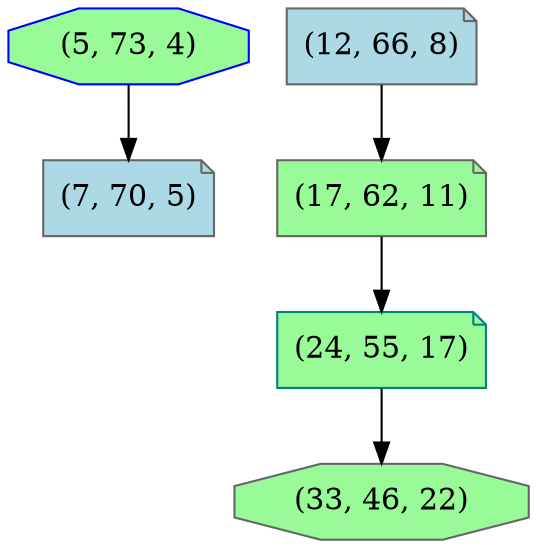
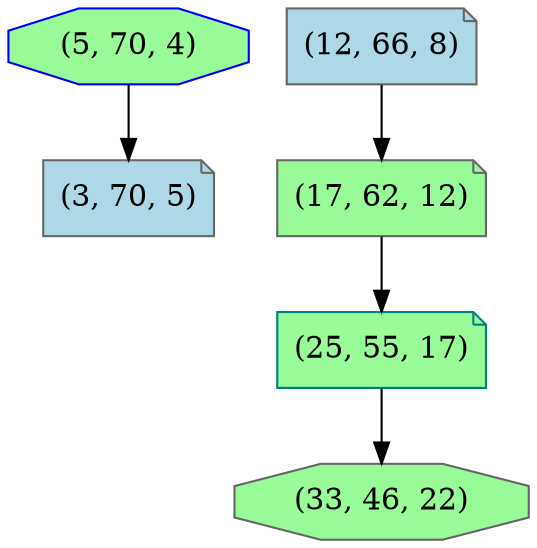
node "(5, 73, 4)": label "(5, 73, 4)" -> "(5, 70, 4)"
node "(7, 70, 5)": label "(7, 70, 5)" -> "(3, 70, 5)"
node "(17, 62, 11)": label "(17, 62, 11)" -> "(17, 62, 12)"
node "(24, 55, 17)": label "(24, 55, 17)" -> "(25, 55, 17)"
